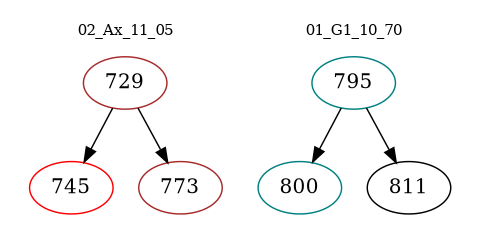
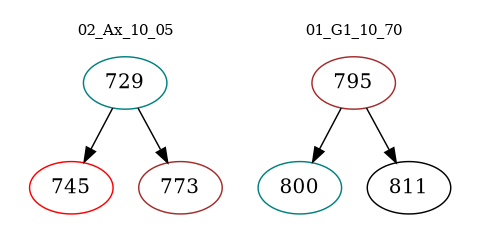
cluster "02_Ax_11_05": label "02_Ax_11_05" -> "02_Ax_10_05"
node "729": color brown -> teal
node "795": color teal -> brown
